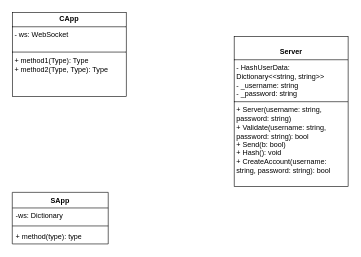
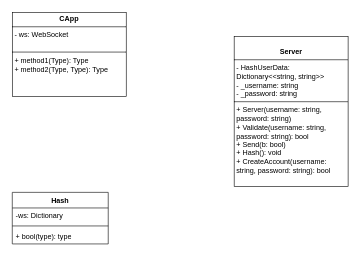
node "SApp": label "SApp" -> "Hash"
node "+ method(type): type": label "+ method(type): type" -> "+ bool(type): type"
